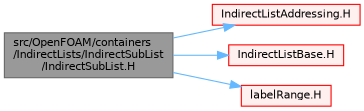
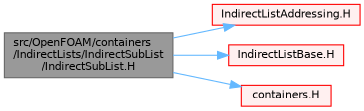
node "labelRange.H": label "labelRange.H" -> "containers.H"
